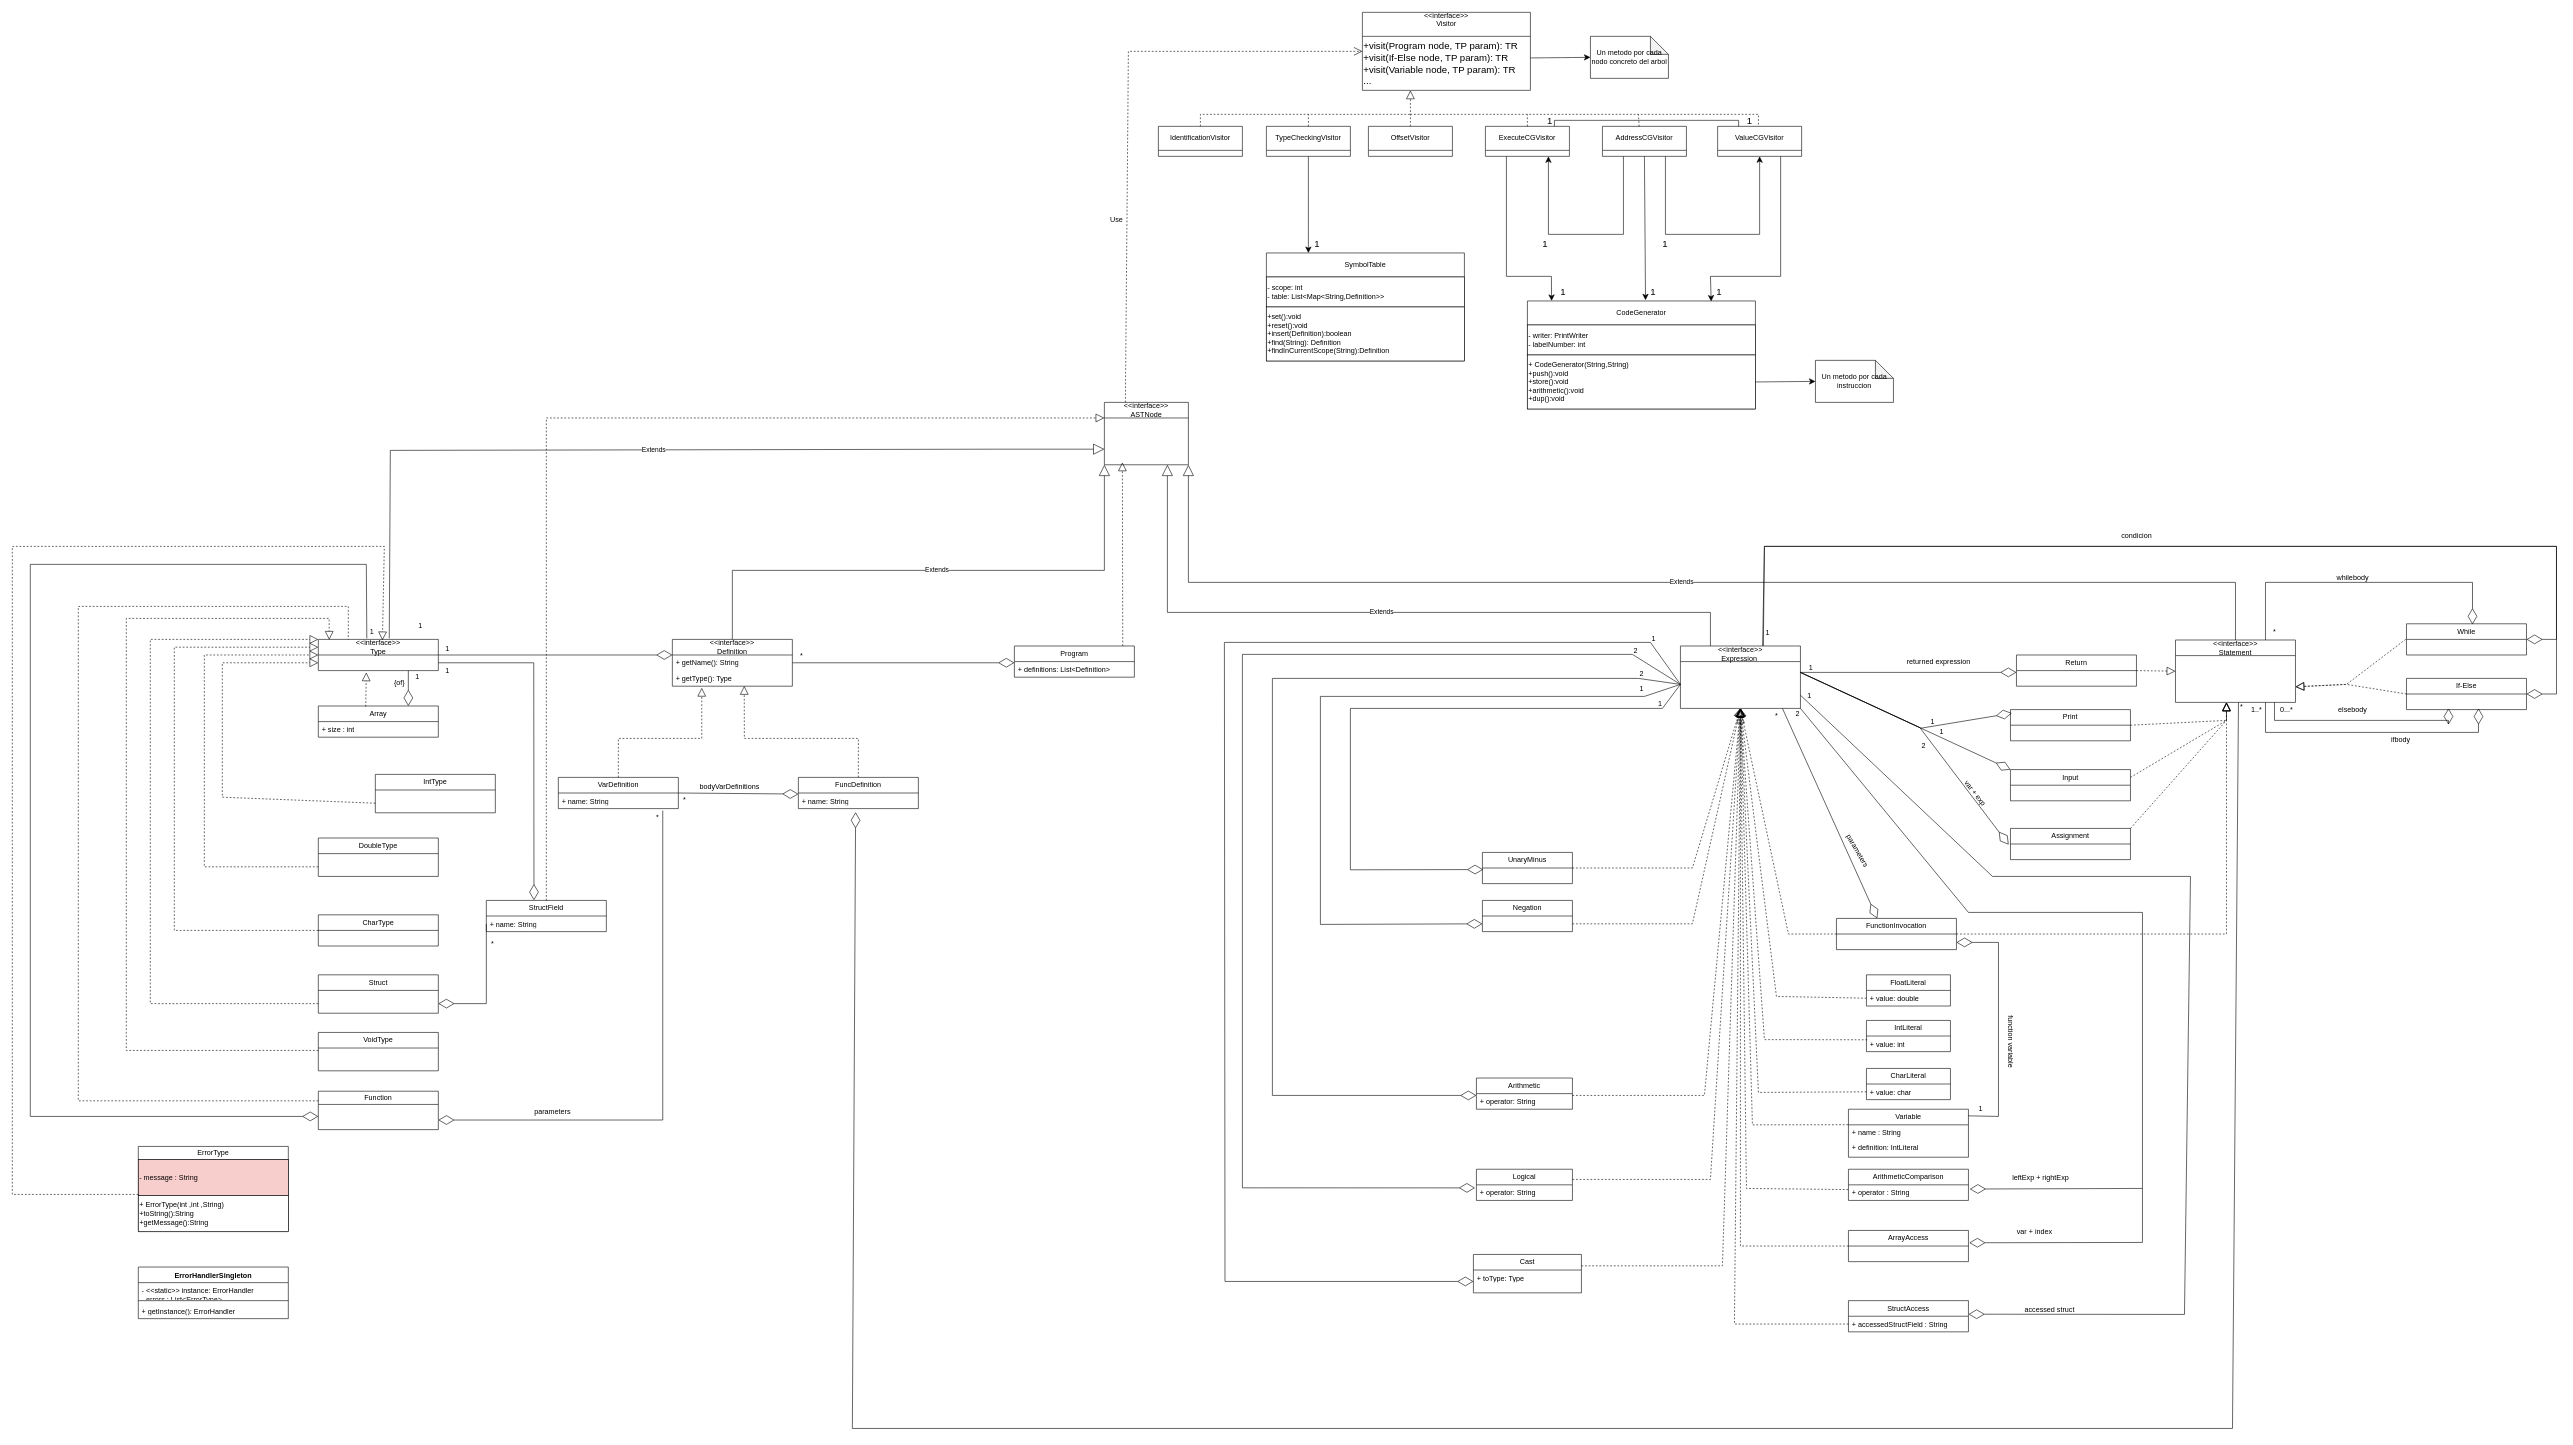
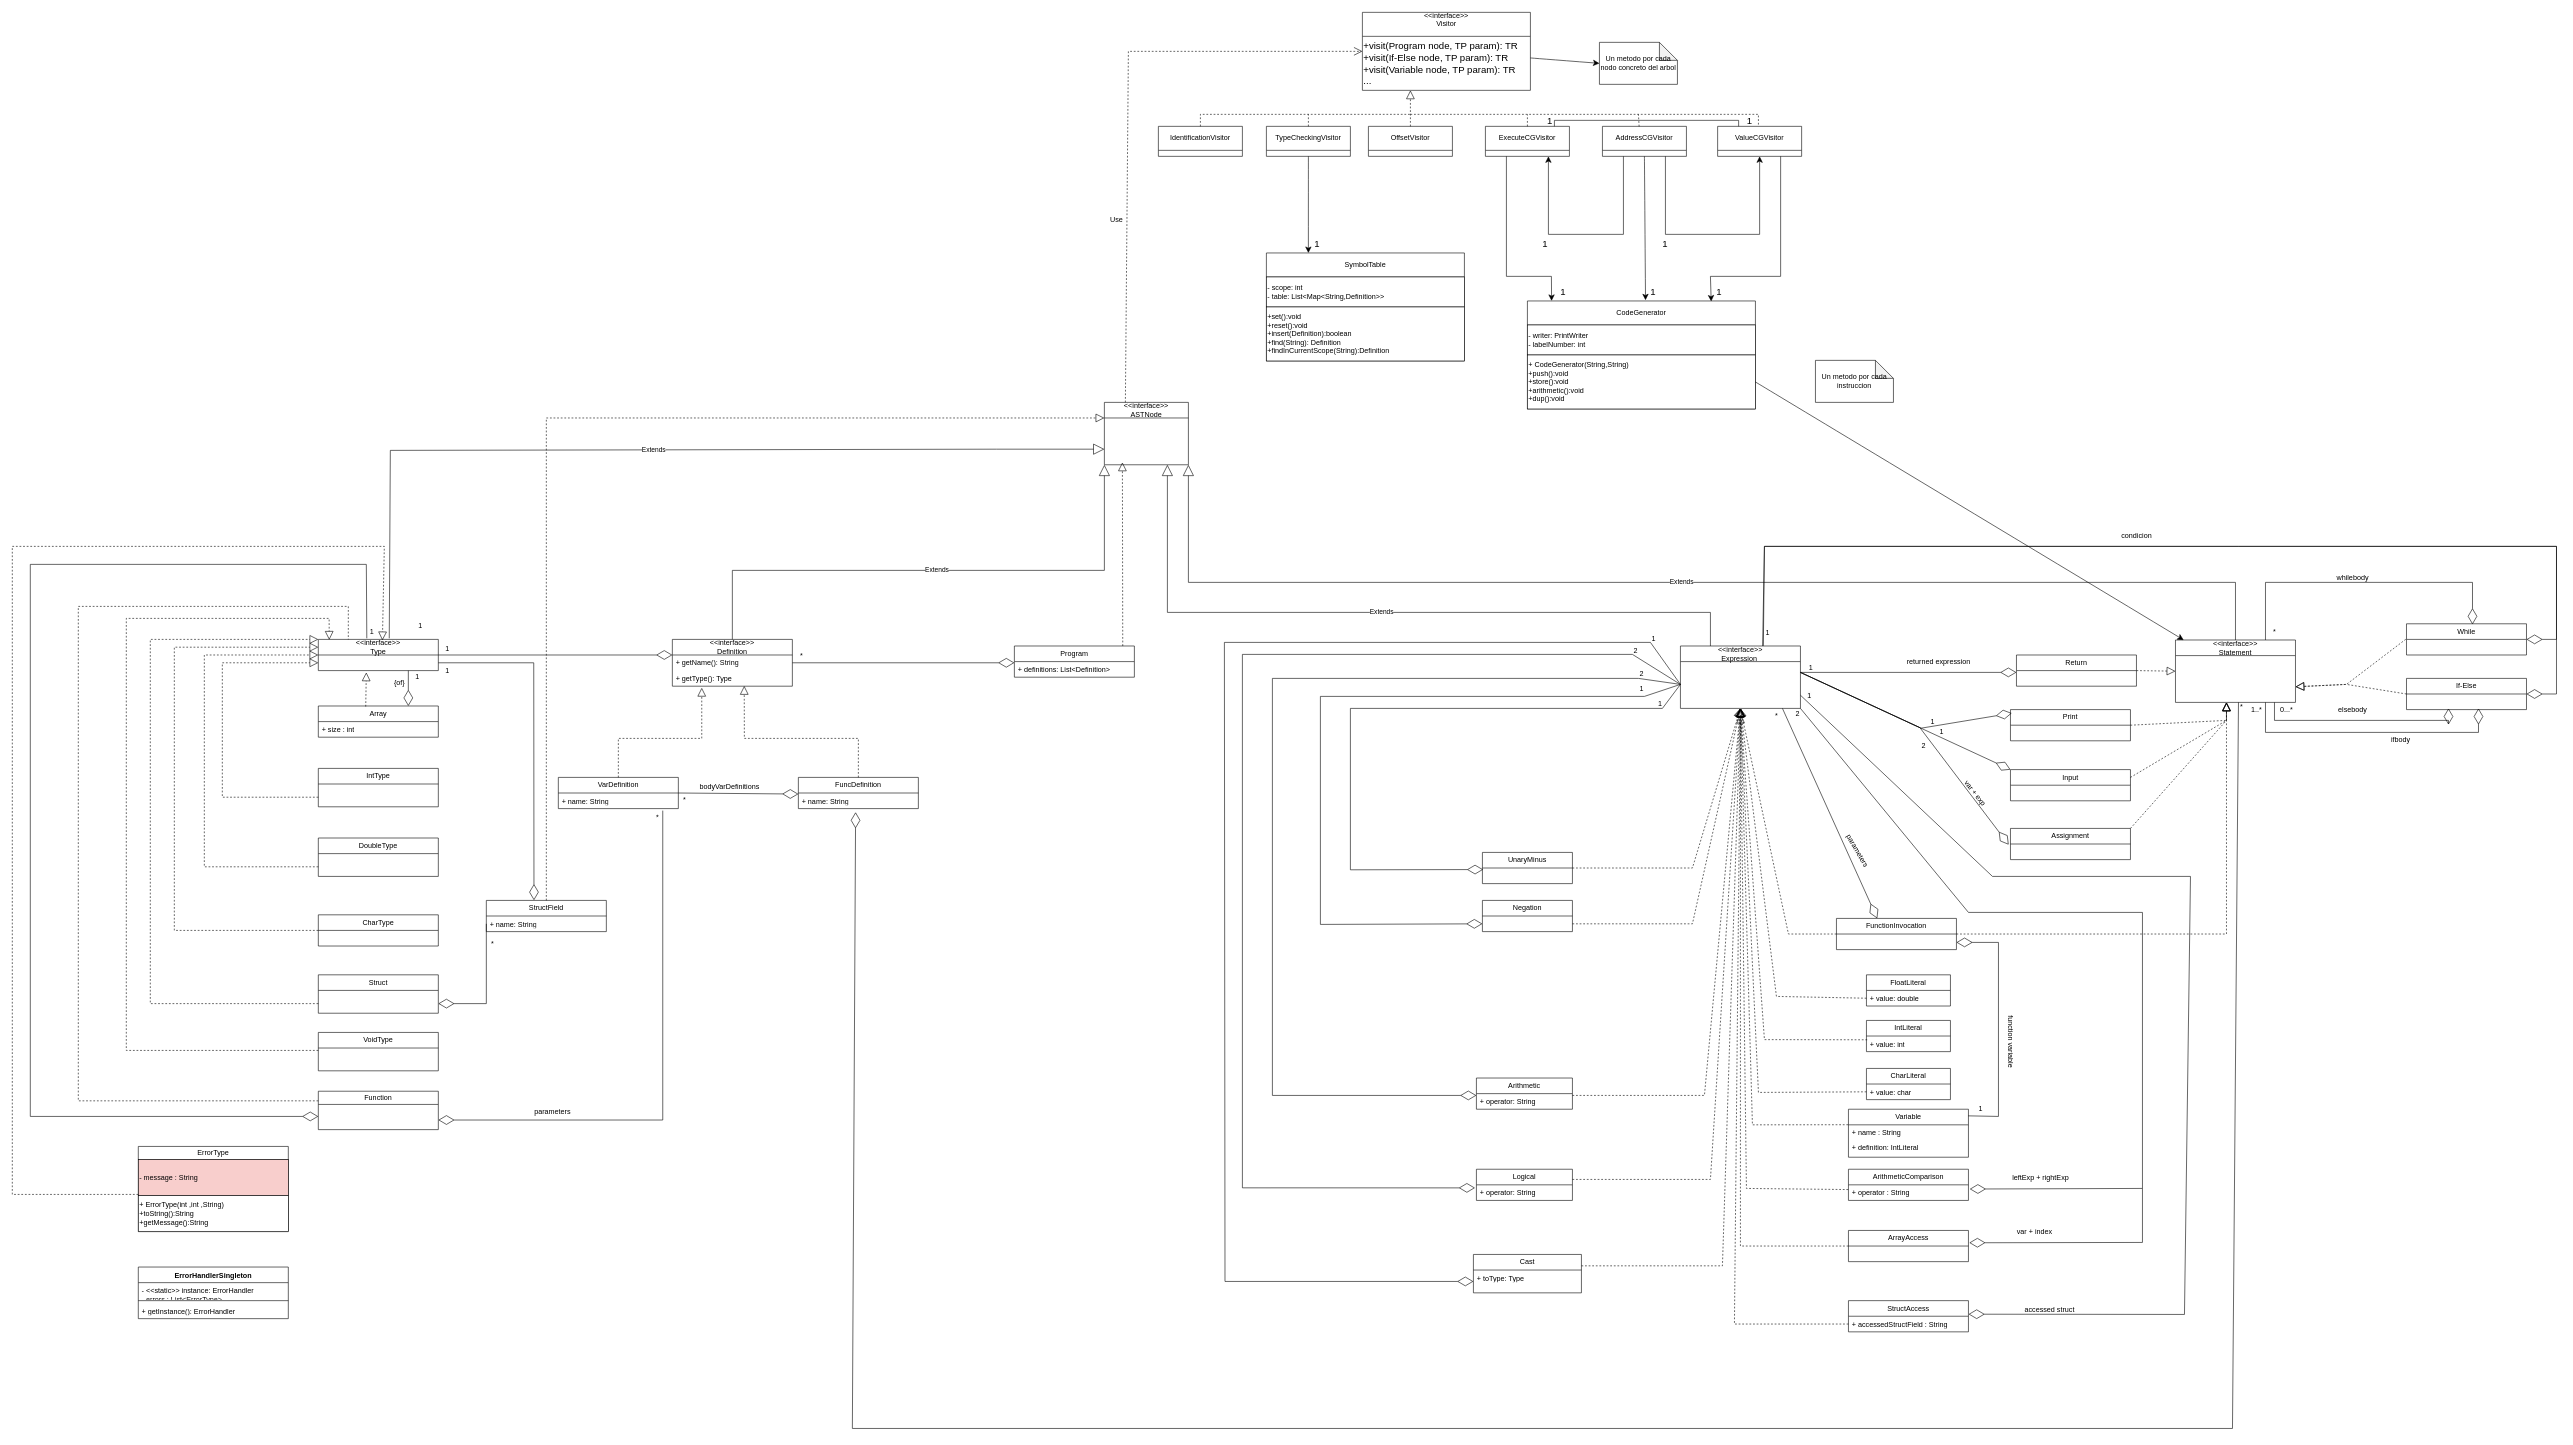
node "Un metodo por cada nodo concreto del arbol": moved (1629, 57) -> (1638, 63)
edge "+ CodeGenerator(String,String) +push():void +store():void +arithmetic():void +dup():void" -> "Un metodo por cada instruccion": now "+ CodeGenerator(String,String) +push():void +store():void +arithmetic():void +dup():void" -> "<<interface>> Statement"
node "IntType": moved (435, 794) -> (378, 788)
